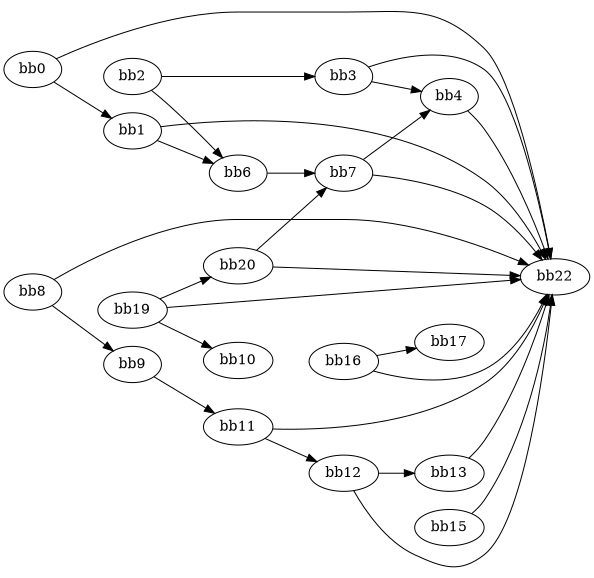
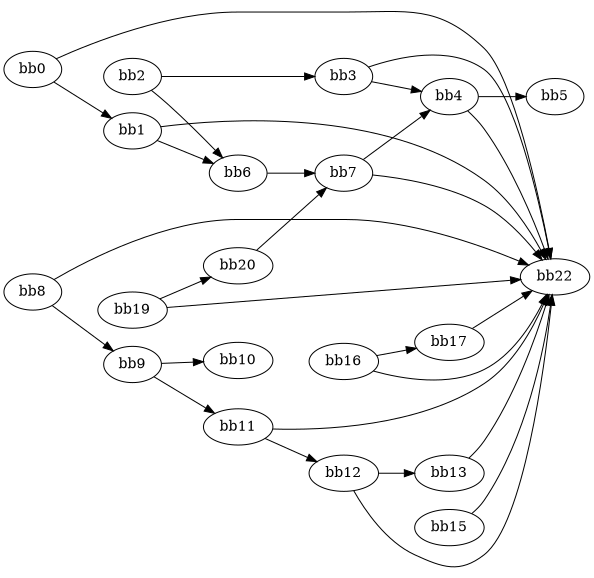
node "bb5": added
edge "bb20" -> "bb22": now "bb17" -> "bb22"
edge "bb19" -> "bb10": now "bb9" -> "bb10"
